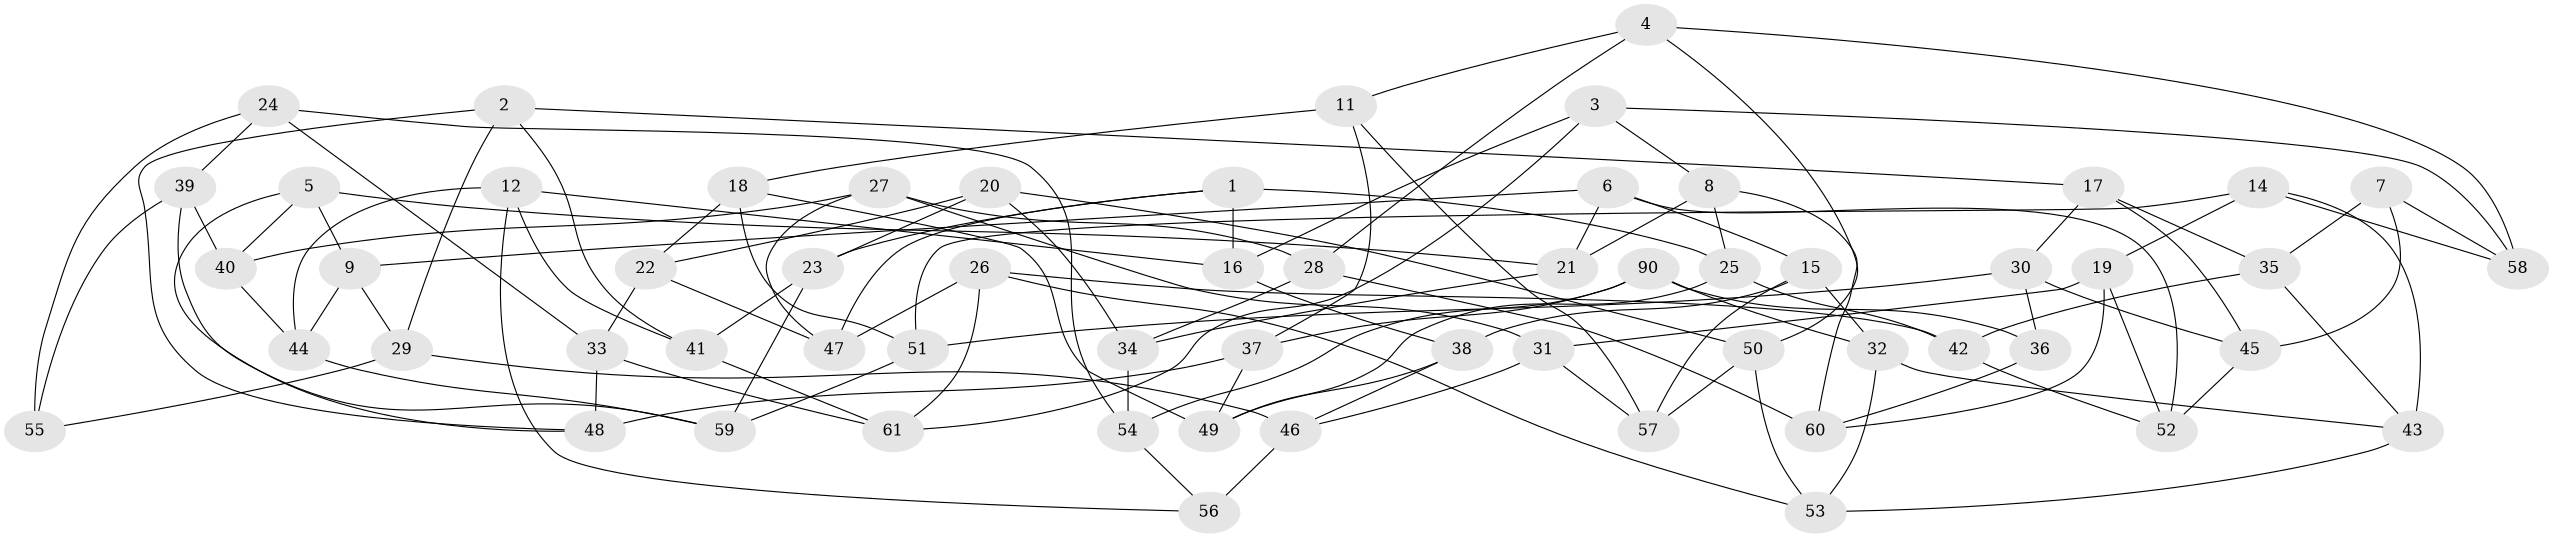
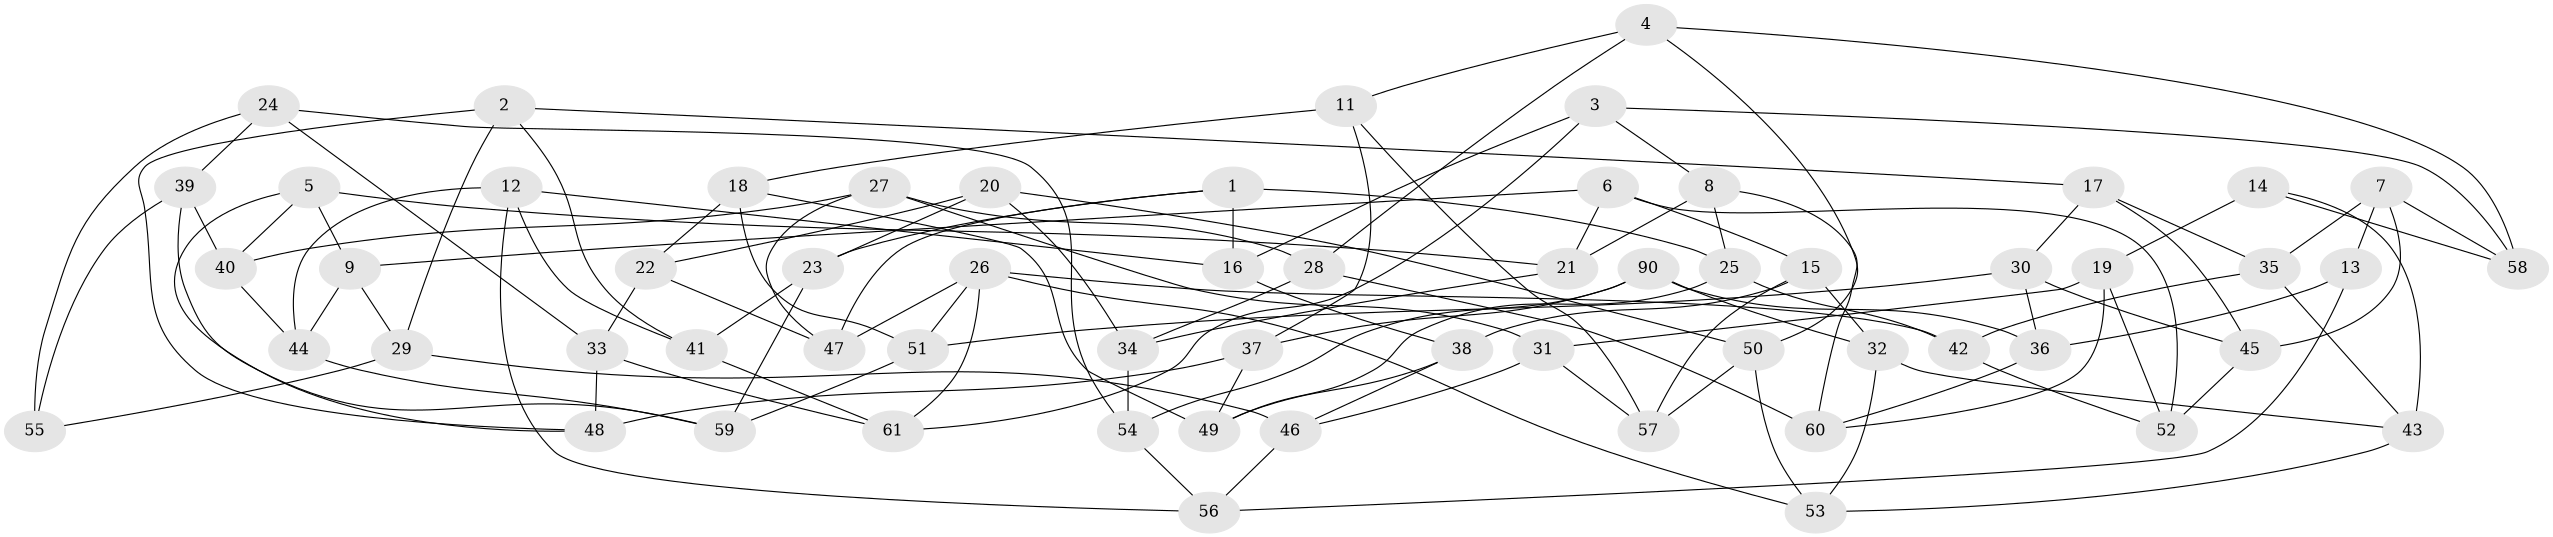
edge "14" -- "51": now "26" -- "51"
node "13": added
